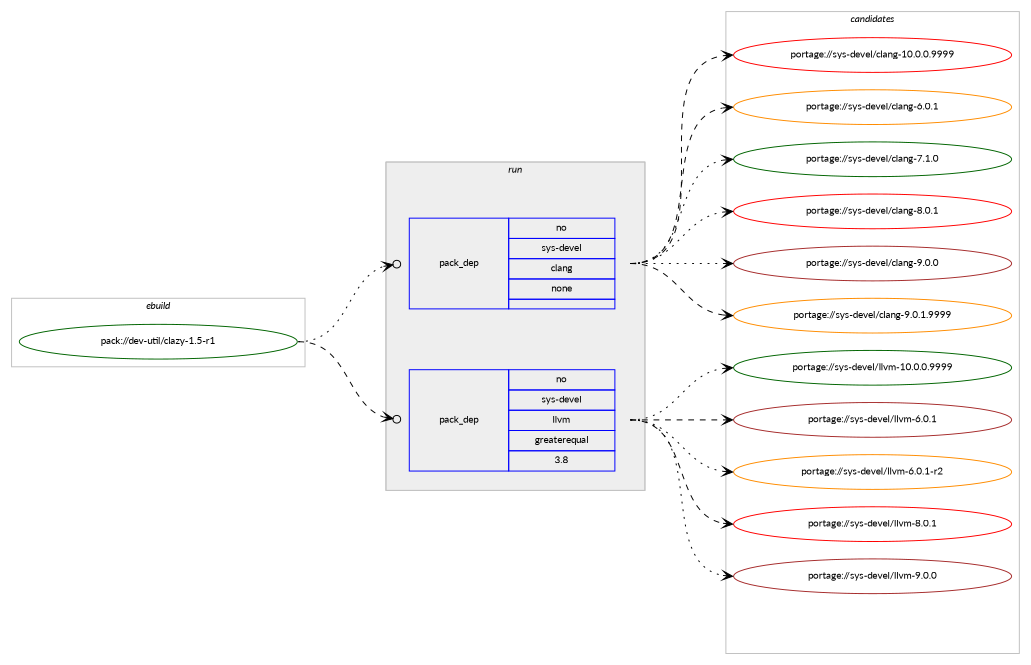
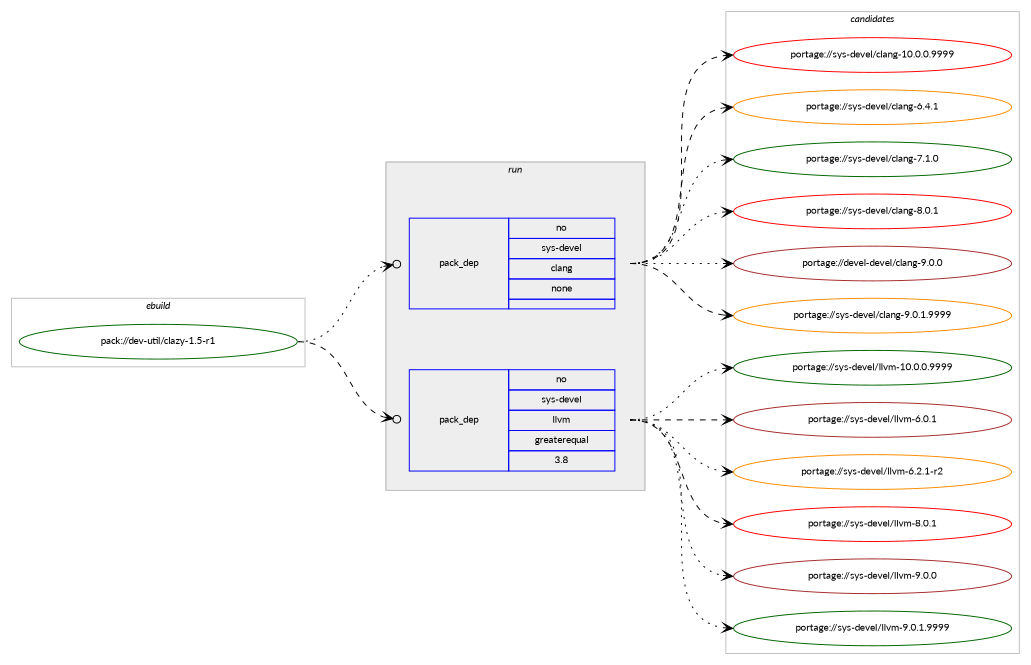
node "portage://sys-devel/clang-6.0.1": label "portage://sys-devel/clang-6.0.1" -> "portage://sys-devel/clang-6.4.1"
node "portage://sys-devel/clang-9.0.0": label "portage://sys-devel/clang-9.0.0" -> "portage://devel-devel/clang-9.0.0"
node "portage://sys-devel/llvm-6.0.1-r2": label "portage://sys-devel/llvm-6.0.1-r2" -> "portage://sys-devel/llvm-6.2.1-r2"
node "portage://sys-devel/llvm-9.0.1.9999": added
